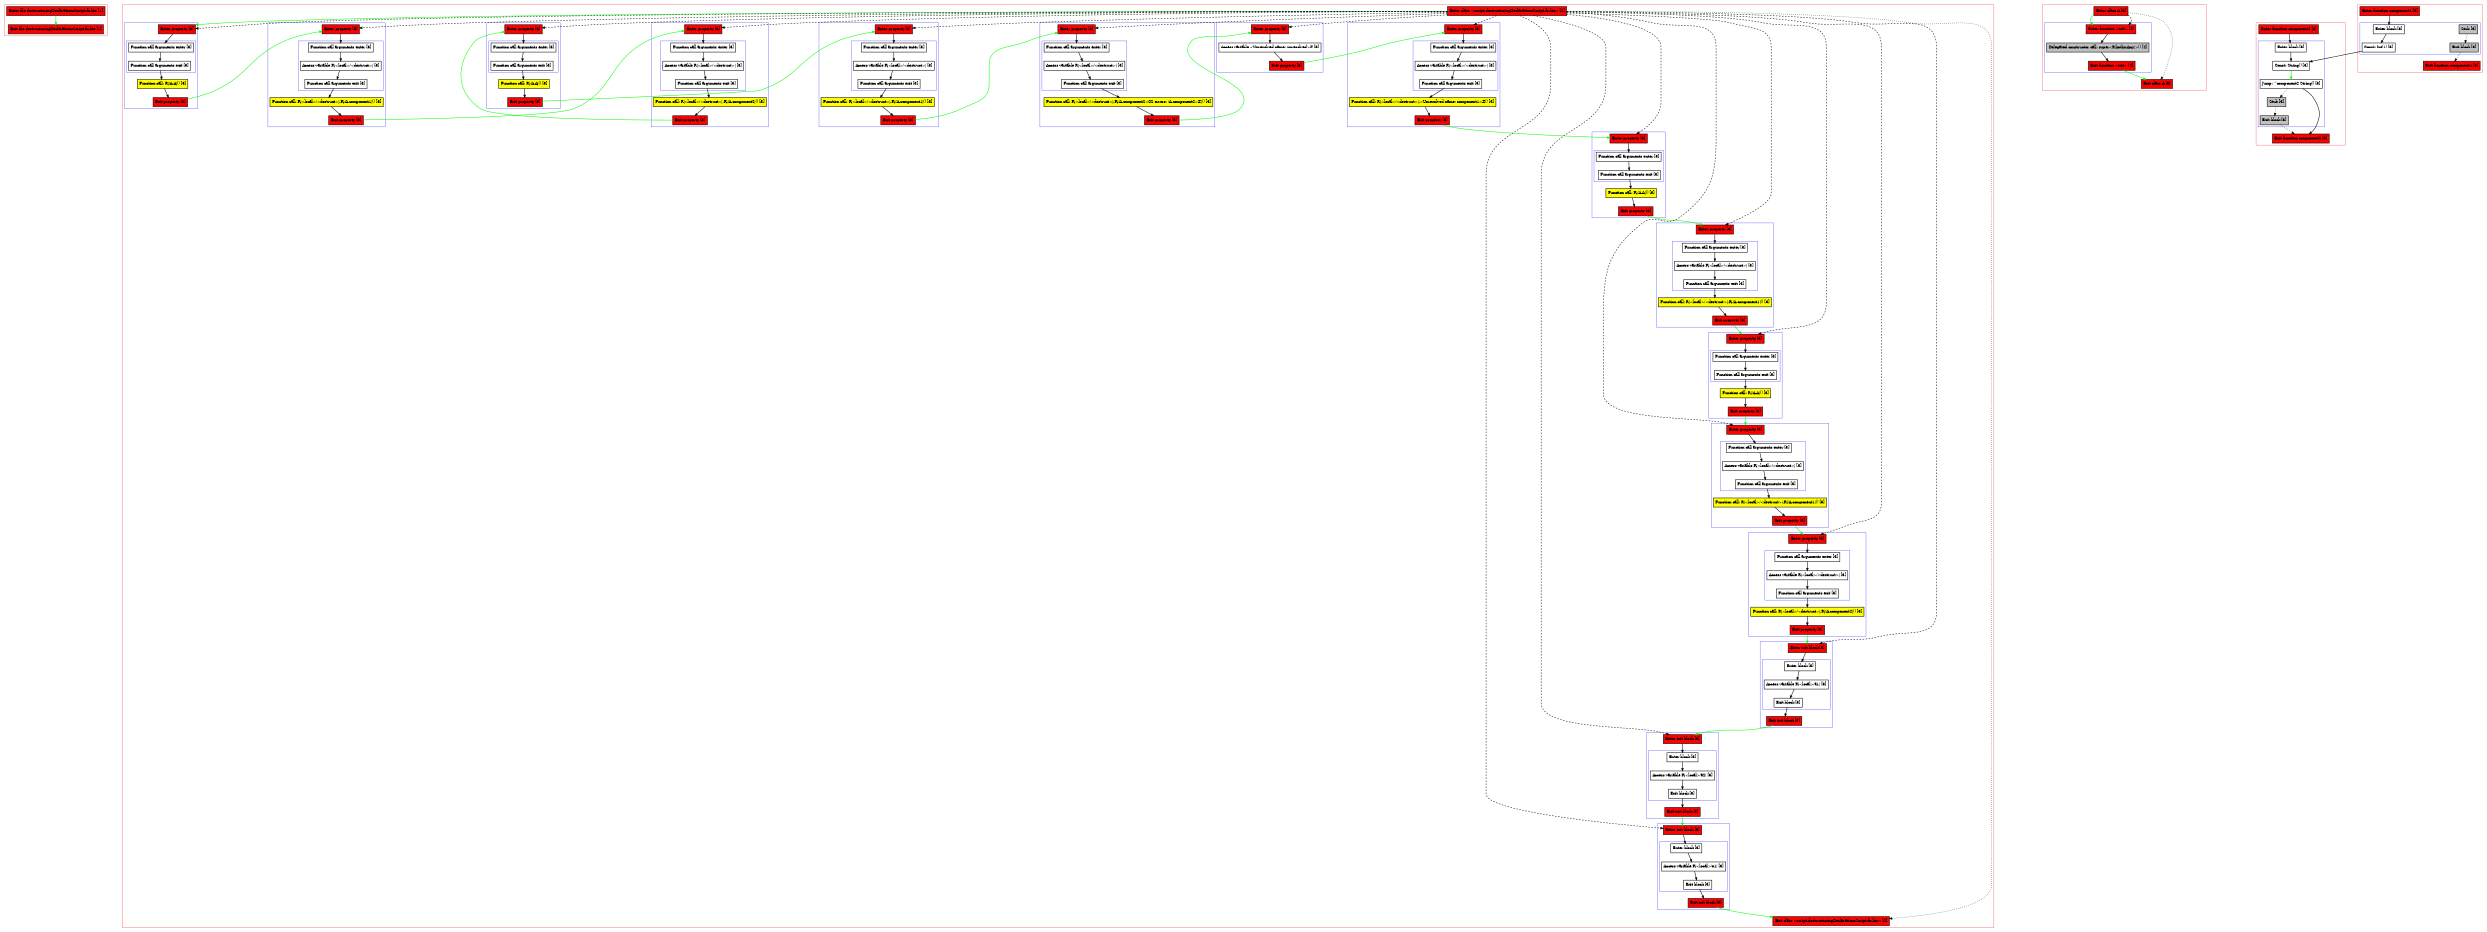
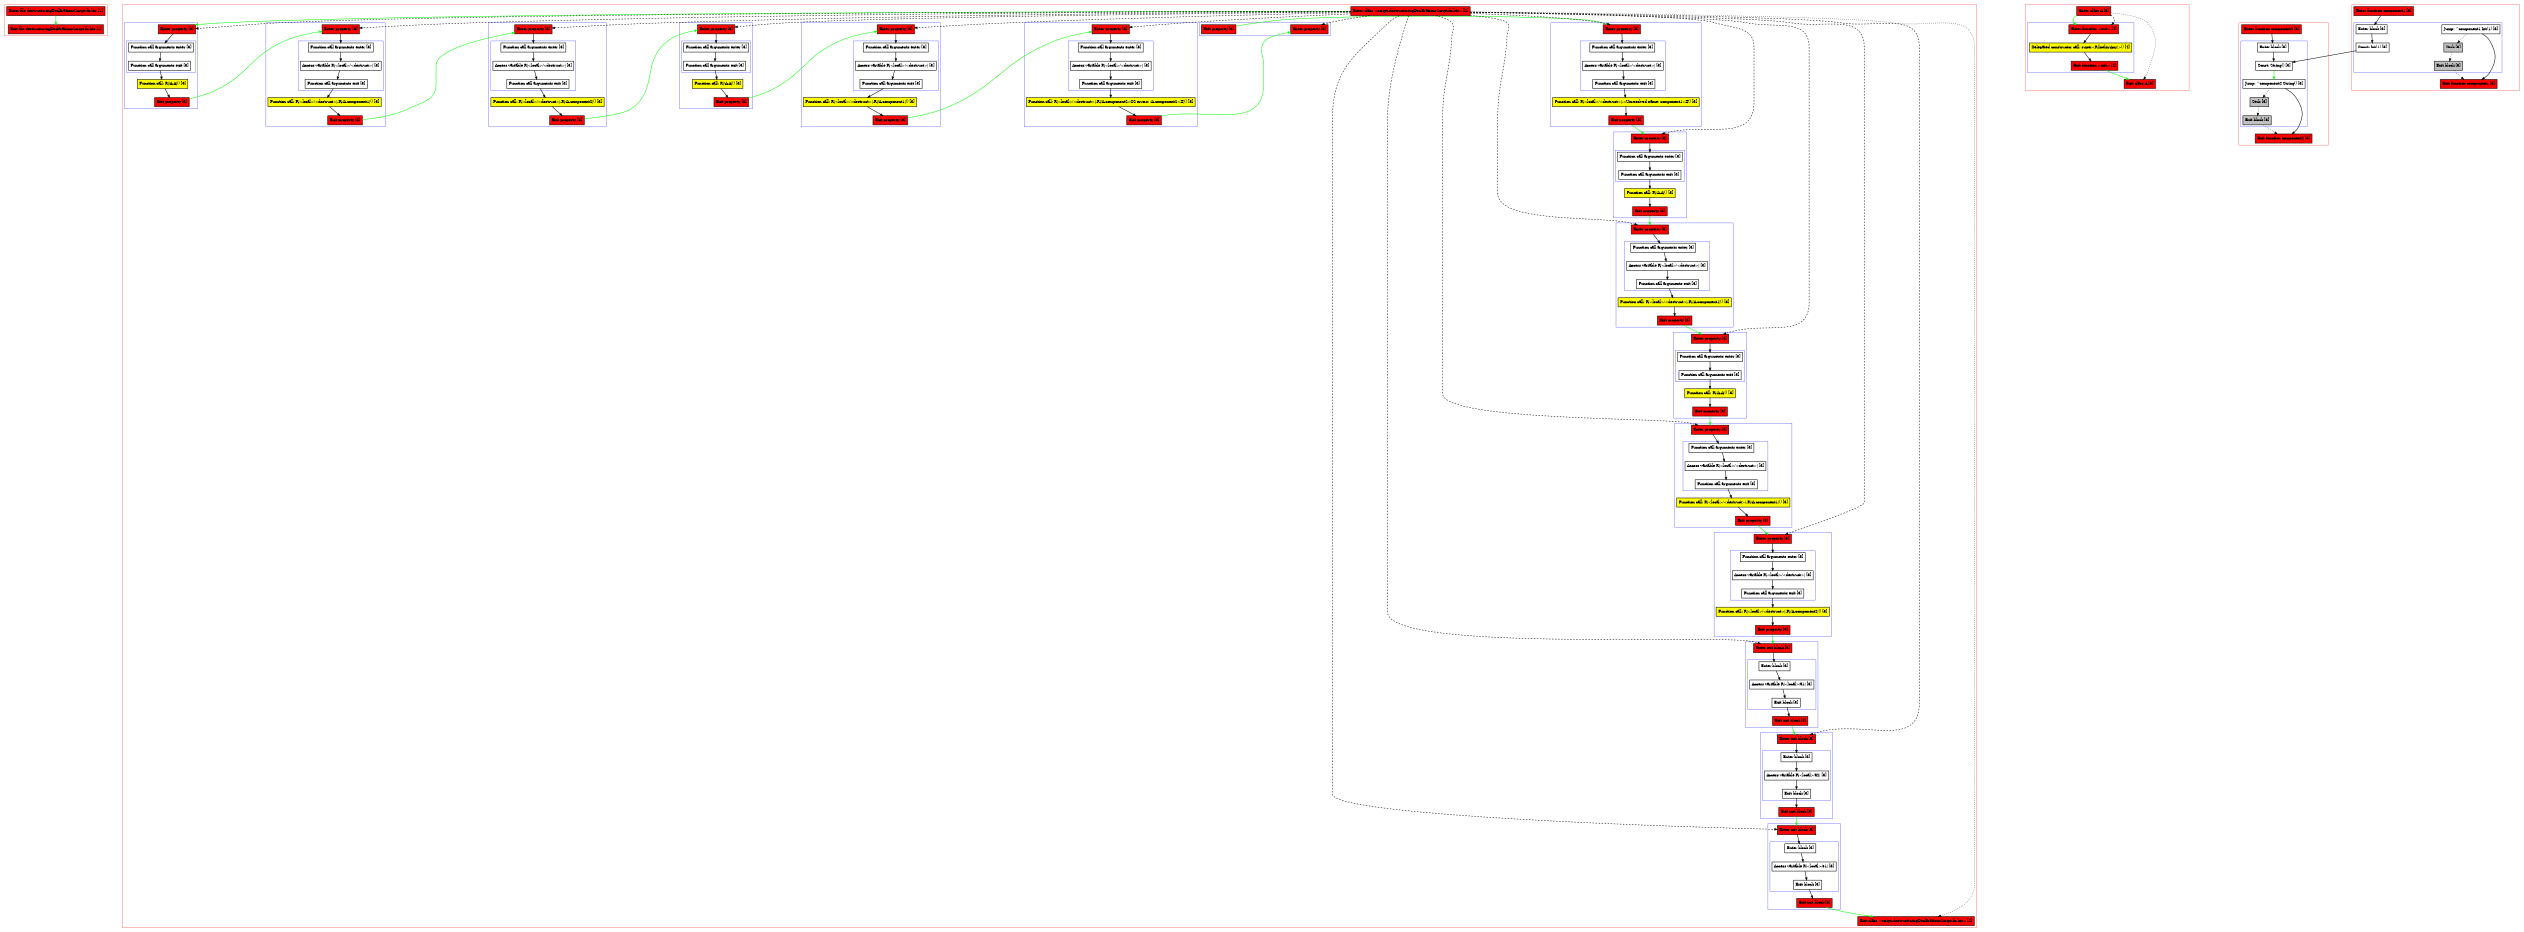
node "Jump: ^component1 Int(1) [3]": added
node "Access variable <Unresolved name: unresolved># [3]": removed
node "Delegated constructor call: super<R|kotlin/Any|>() [4]": fillcolor gray -> yellow
